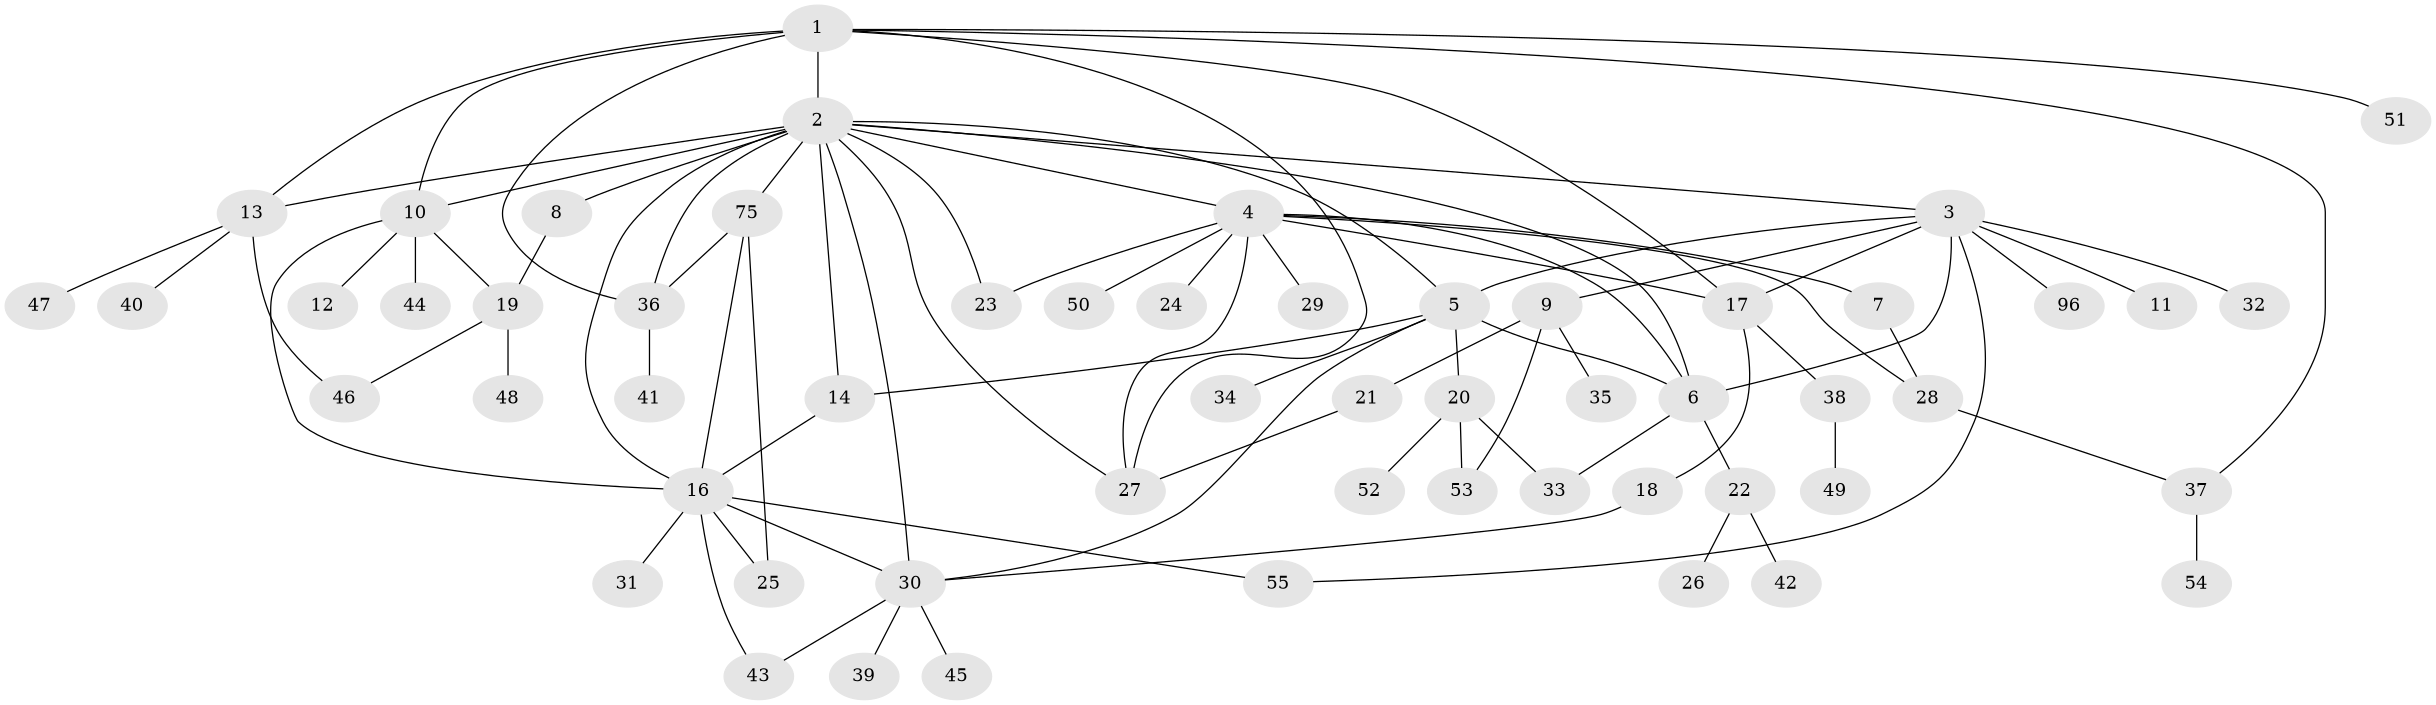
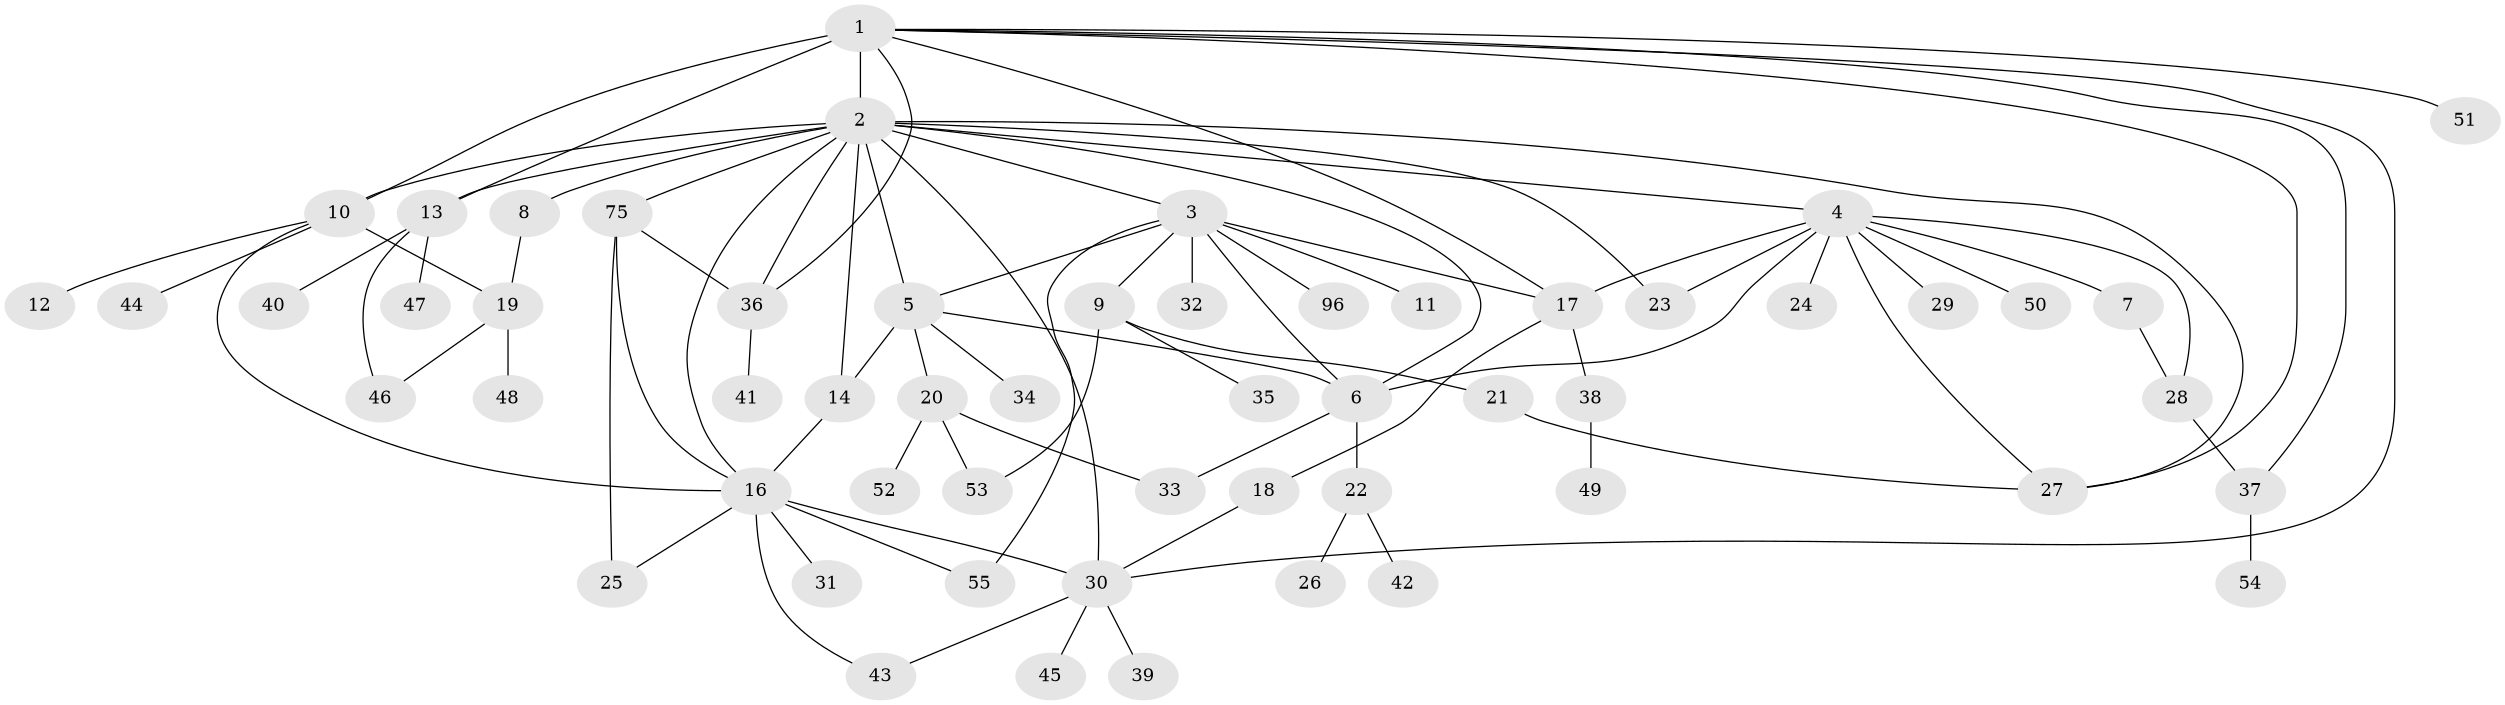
edge "5" -- "30": now "1" -- "30"
